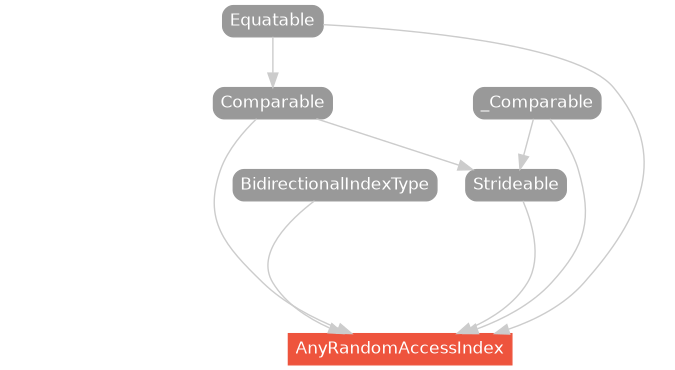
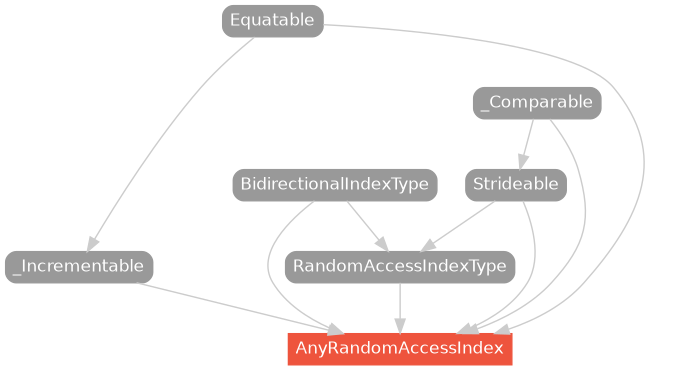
node "Comparable": removed
node "_Incrementable": added
node "RandomAccessIndexType": added
